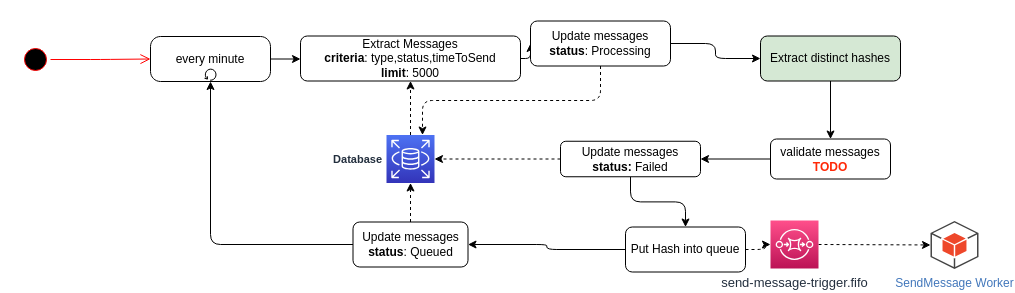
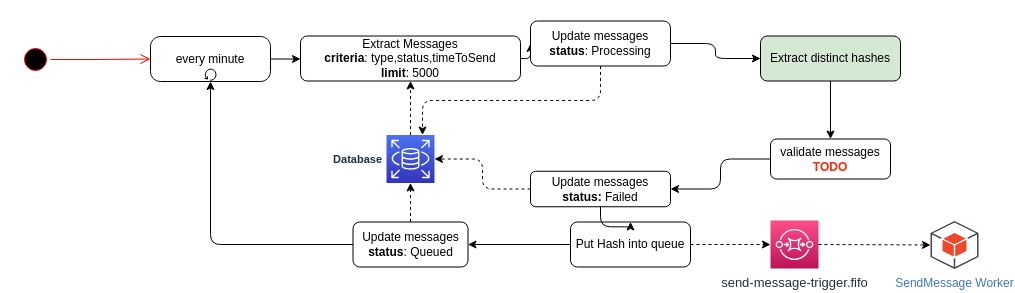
node "Update messages status: Failed": moved (631, 159) -> (601, 189)
node "Put Hash into queue": moved (686, 250) -> (631, 245)
